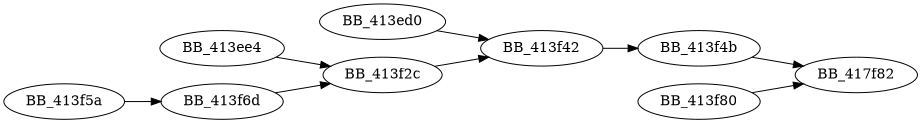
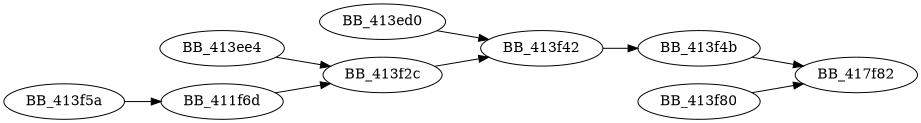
node "BB_413f6d": label "BB_413f6d" -> "BB_411f6d"
